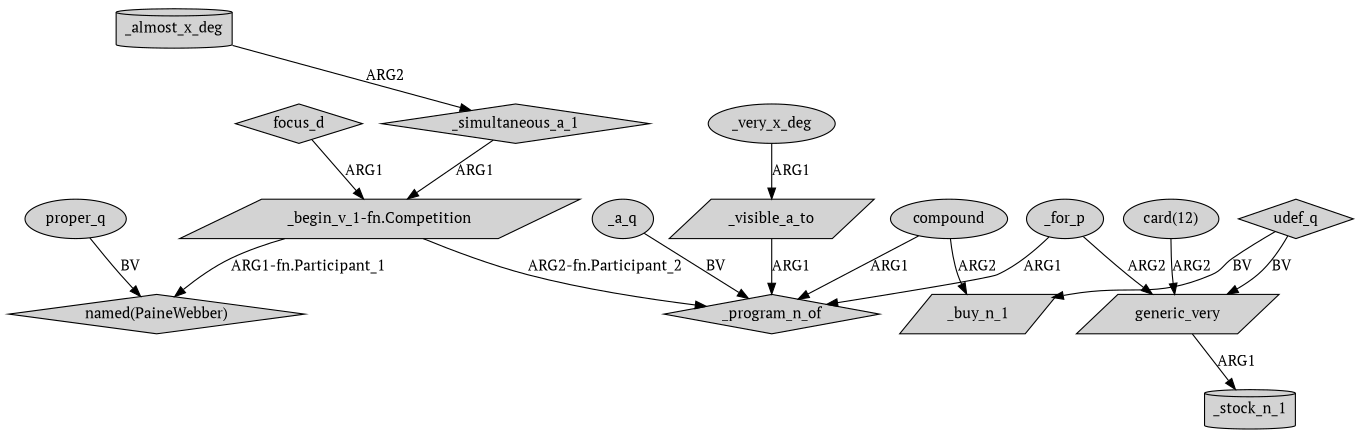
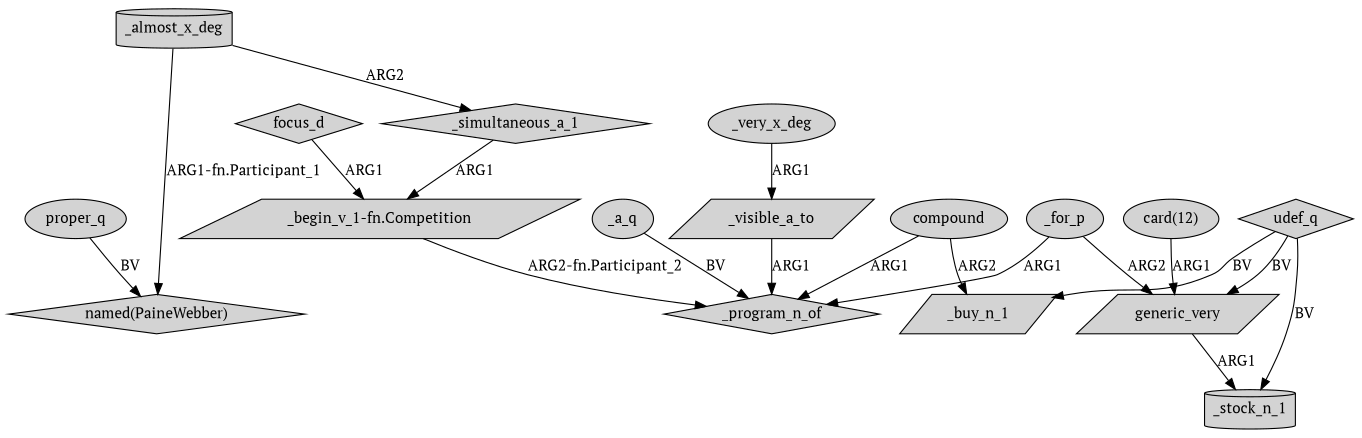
edge "_begin_v_1-fn.Competition" -> "named(PaineWebber)": now "_almost_x_deg" -> "named(PaineWebber)"
edge "card(12)" -> "generic_very": label "ARG2" -> "ARG1"
edge "udef_q" -> "_stock_n_1": added, label "BV"
